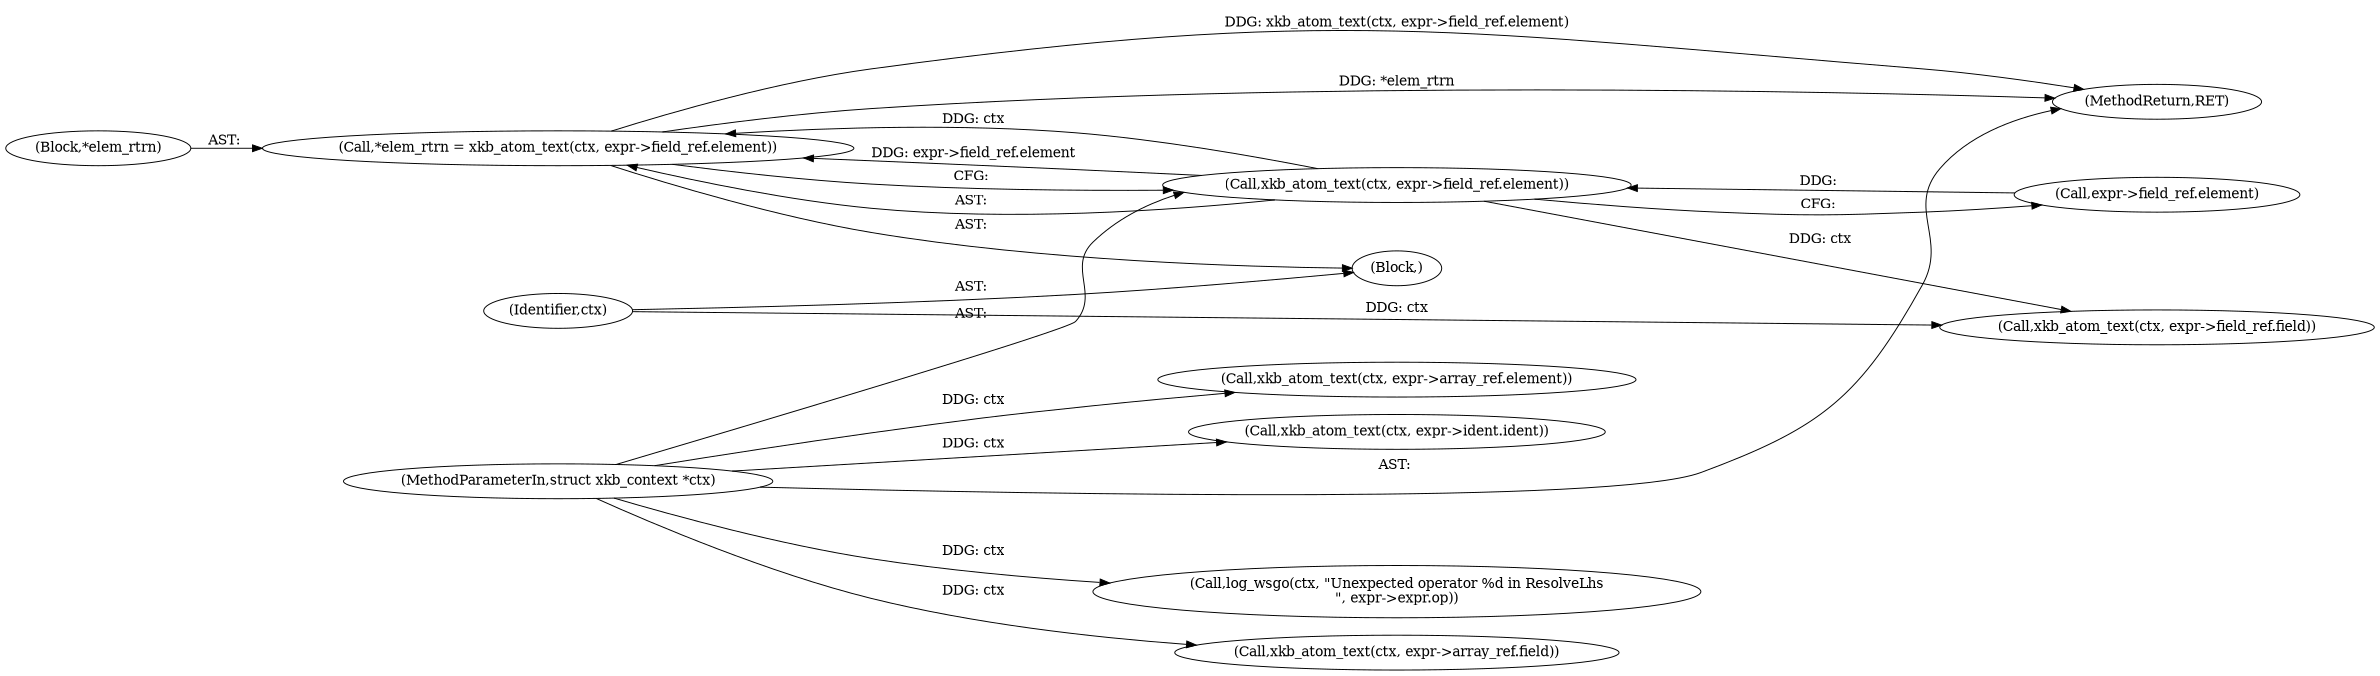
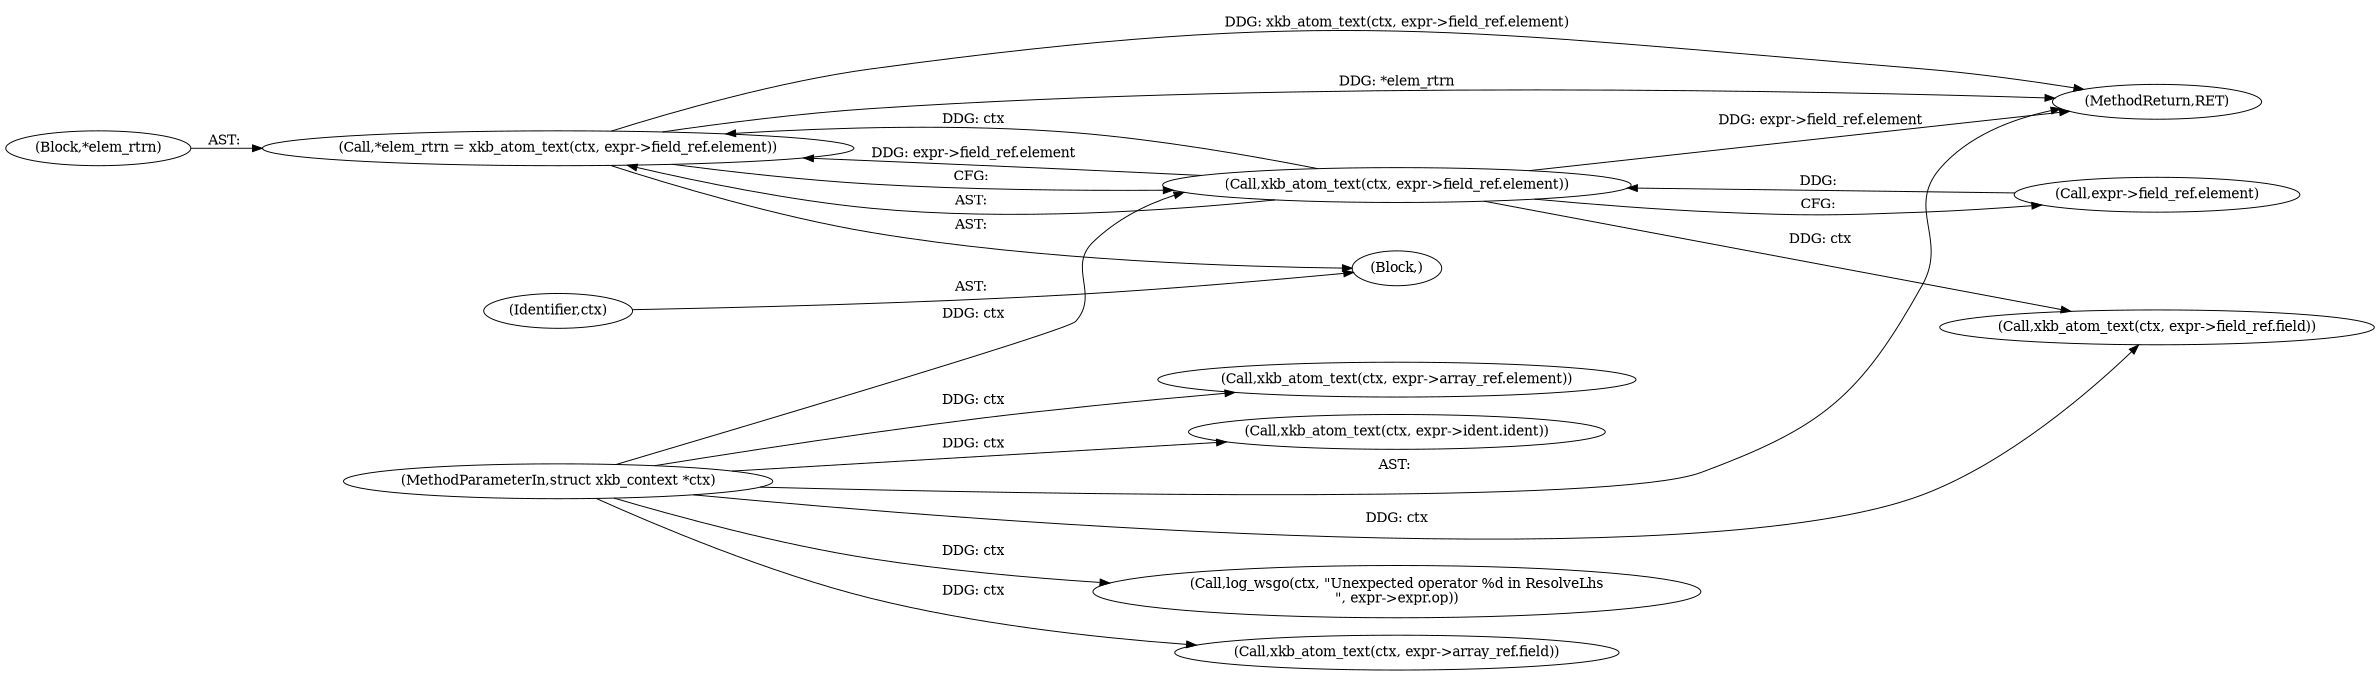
edge "(Call,xkb_atom_text(ctx, expr->field_ref.element))" -> "(MethodReturn,RET)": added, label "DDG: expr->field_ref.element"
edge "(MethodParameterIn,struct xkb_context *ctx)" -> "(Call,xkb_atom_text(ctx, expr->field_ref.element))": label "AST: " -> "DDG: ctx"
edge "(Identifier,ctx)" -> "(Call,xkb_atom_text(ctx, expr->field_ref.field))": now "(MethodParameterIn,struct xkb_context *ctx)" -> "(Call,xkb_atom_text(ctx, expr->field_ref.field))"
